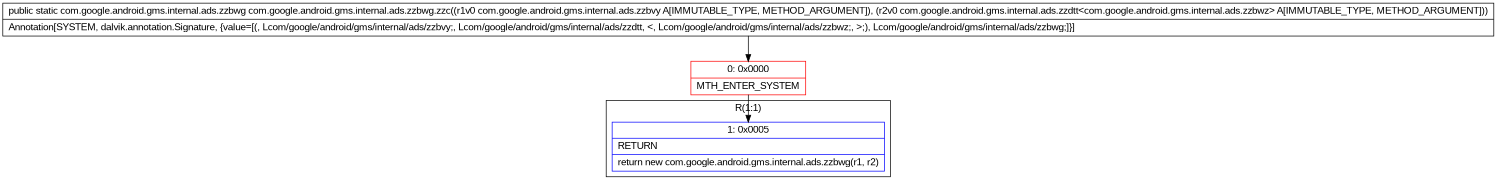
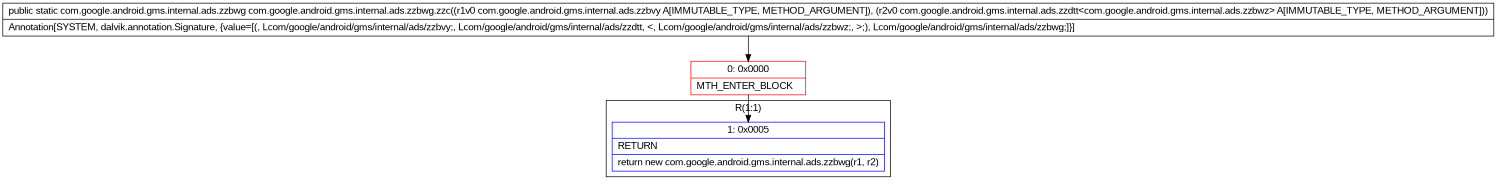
node "0: 0x0000": text "MTH_ENTER_SYSTEM" -> "MTH_ENTER_BLOCK"
